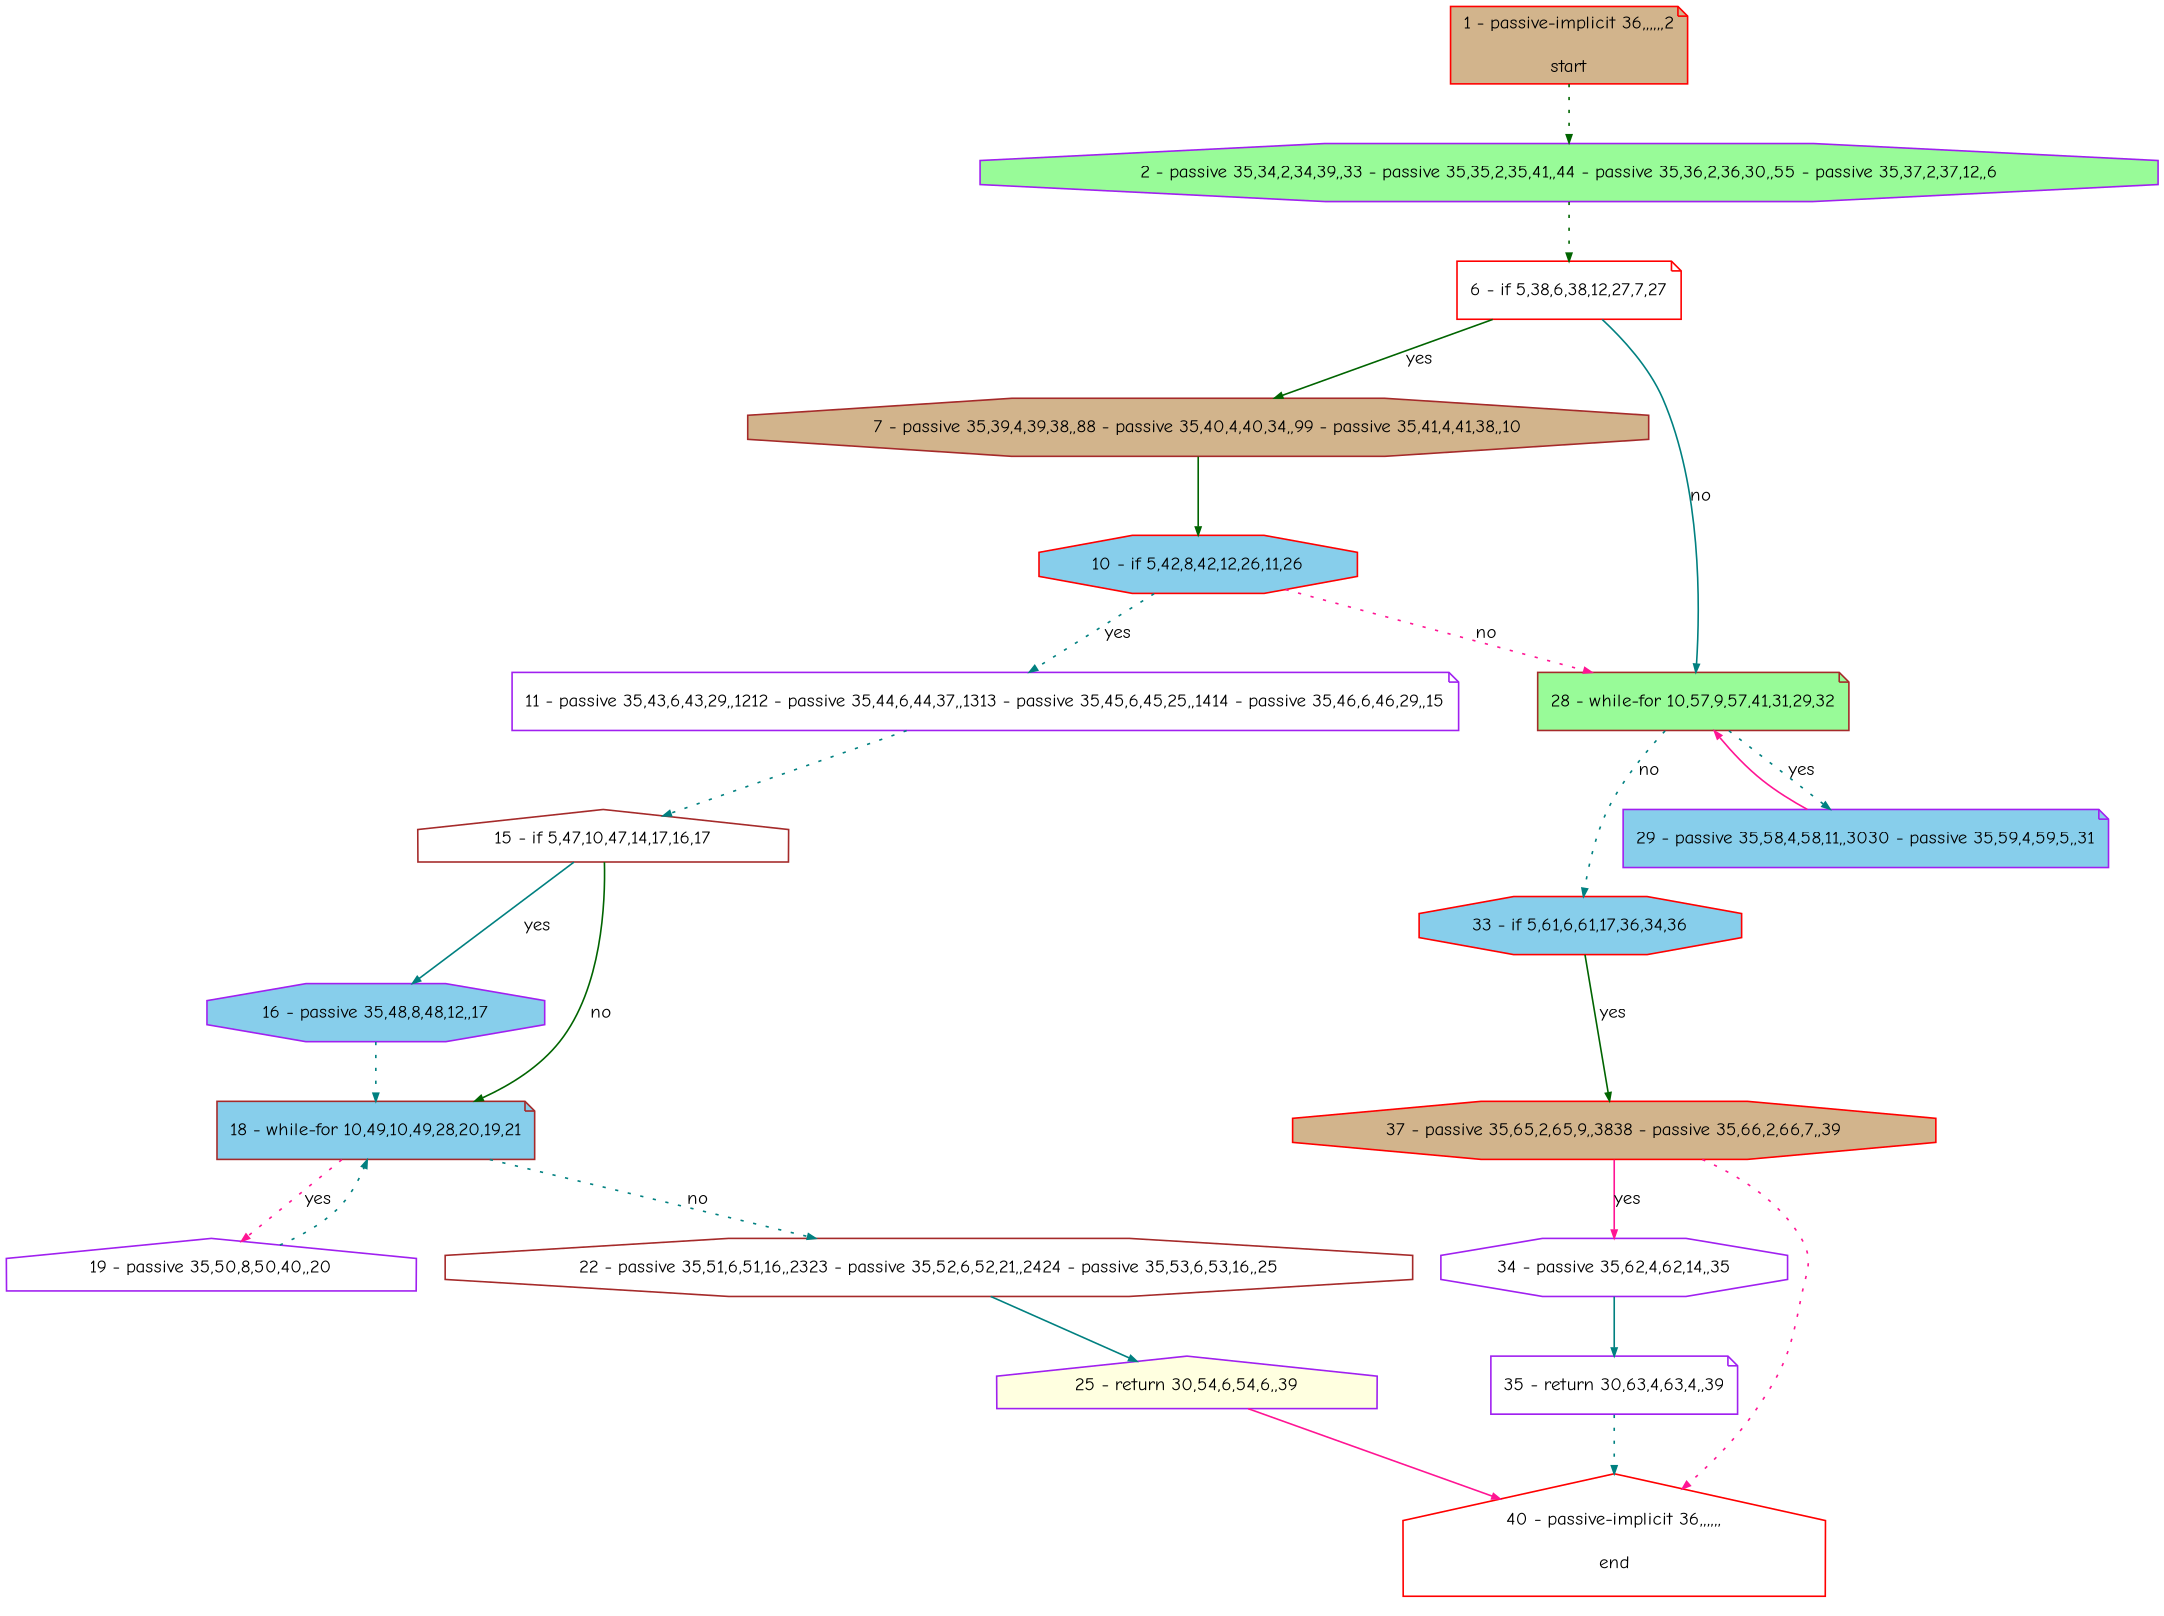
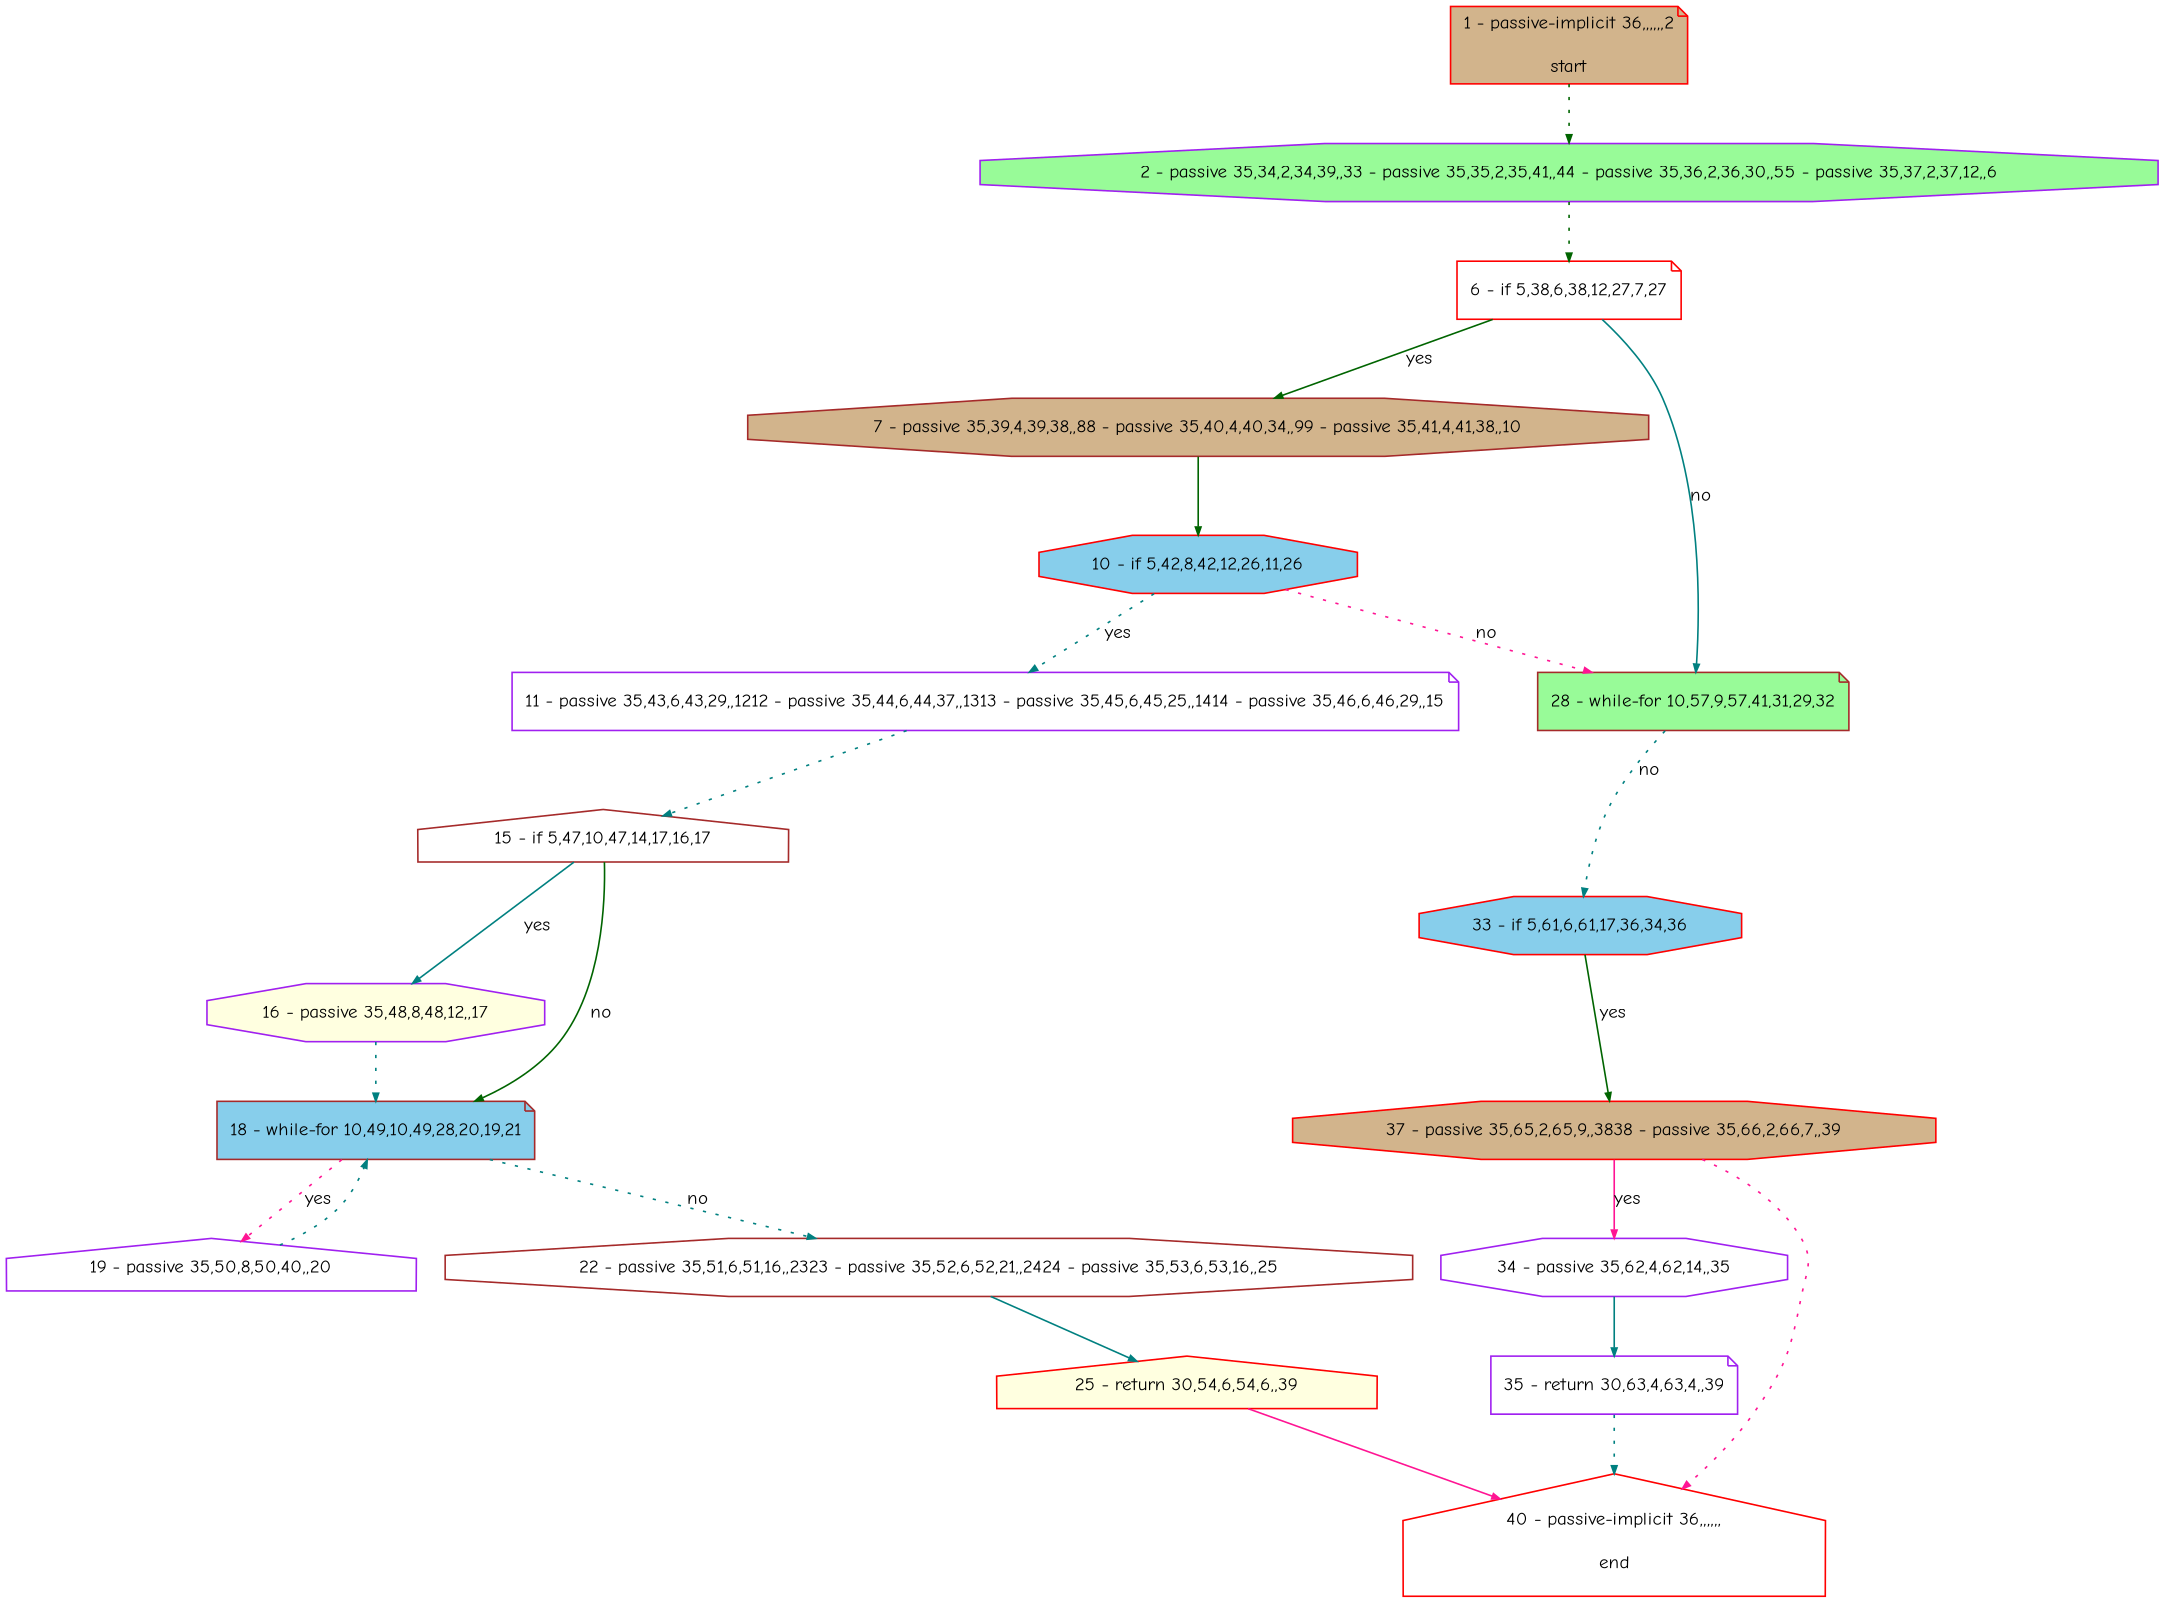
node "29 - passive 35,58,4,58,11,,3030 - passive 35,59,4,59,5,,31": removed
node "16 - passive 35,48,8,48,12,,17": fillcolor skyblue -> lightyellow
node "25 - return 30,54,6,54,6,,39": color purple -> red
